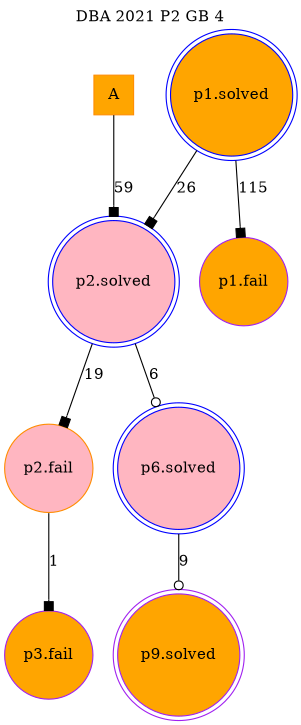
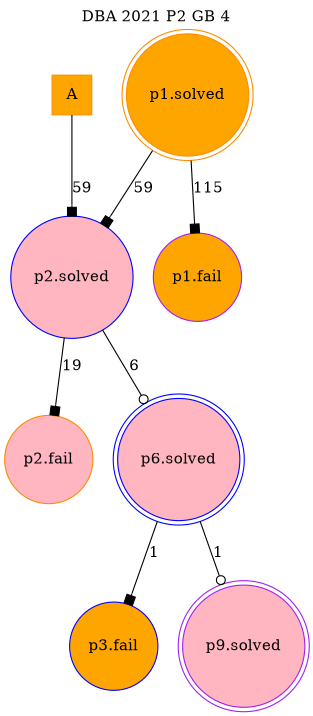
node "p1.solved": color blue -> darkorange
edge "p1.solved" -> "p2.solved": label "26" -> "59"
node "p2.solved": shape doublecircle -> circle
edge "p2.fail" -> "p3.fail": now "p6.solved" -> "p3.fail"
edge "p6.solved" -> "p9.solved": label "9" -> "1"
node "p3.fail": color purple -> blue
node "p9.solved": fillcolor orange -> lightpink
